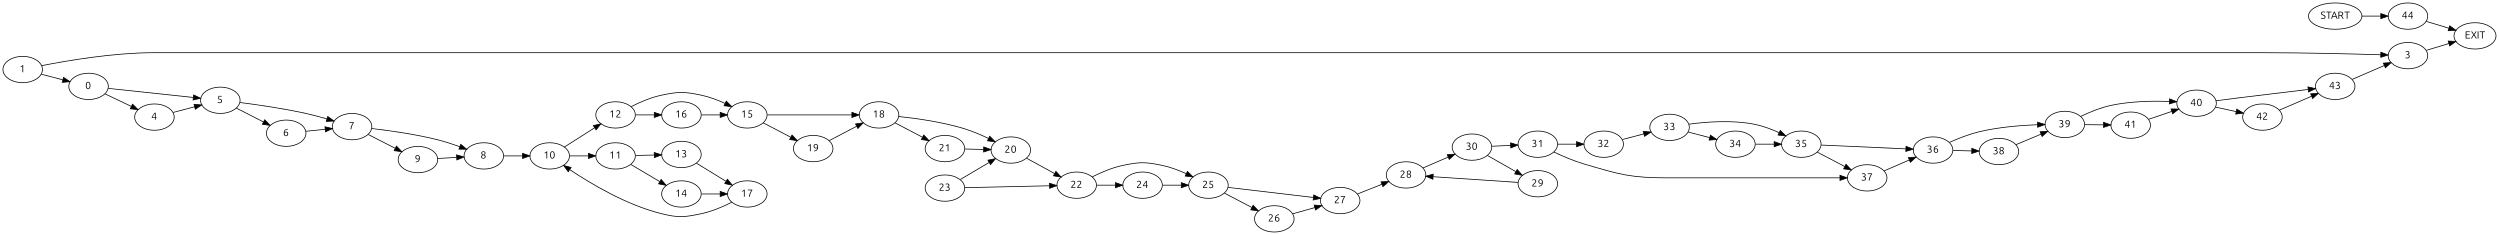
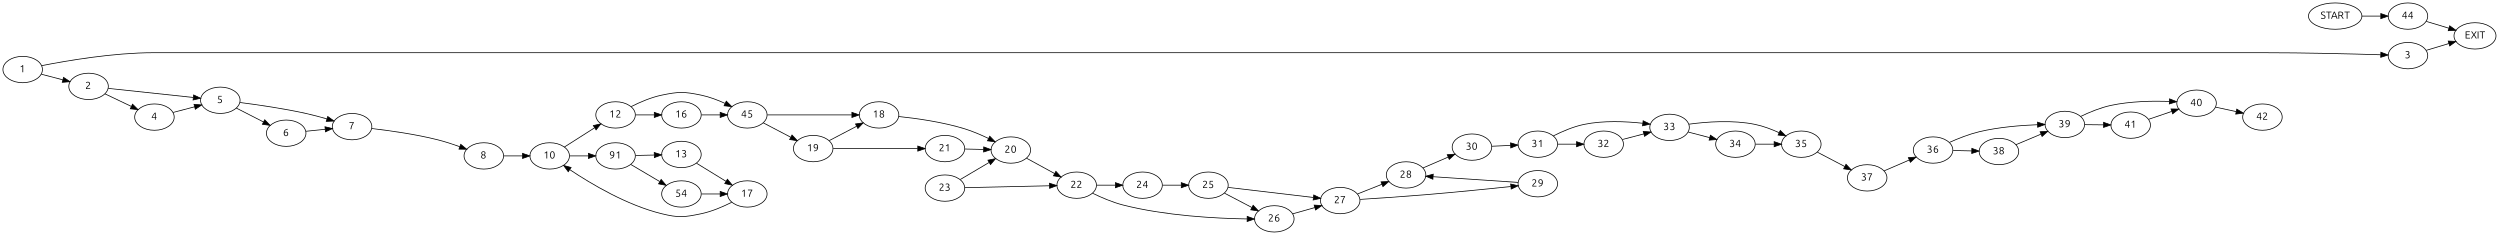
node "0": label "0" -> "2"
node "43": removed
node "15": label "15" -> "45"
edge "18" -> "21": now "19" -> "21"
edge "35" -> "36": removed
node "11": label "11" -> "91"
node "9": removed
edge "22" -> "25": now "22" -> "26"
edge "30" -> "29": now "27" -> "29"
edge "31" -> "37": now "31" -> "33"
node "14": label "14" -> "54"
